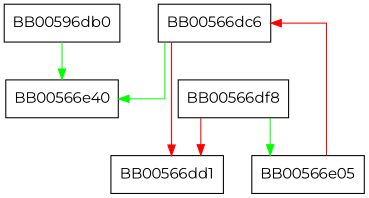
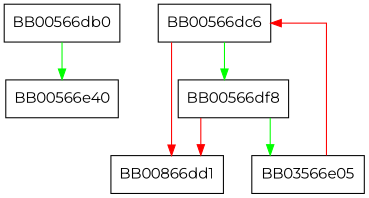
node "BB00596db0": label "BB00596db0" -> "BB00566db0"
edge "BB00566dc6" -> "BB00566e40": now "BB00566dc6" -> "BB00566df8"
node "BB00566dd1": label "BB00566dd1" -> "BB00866dd1"
node "BB00566e05": label "BB00566e05" -> "BB03566e05"
